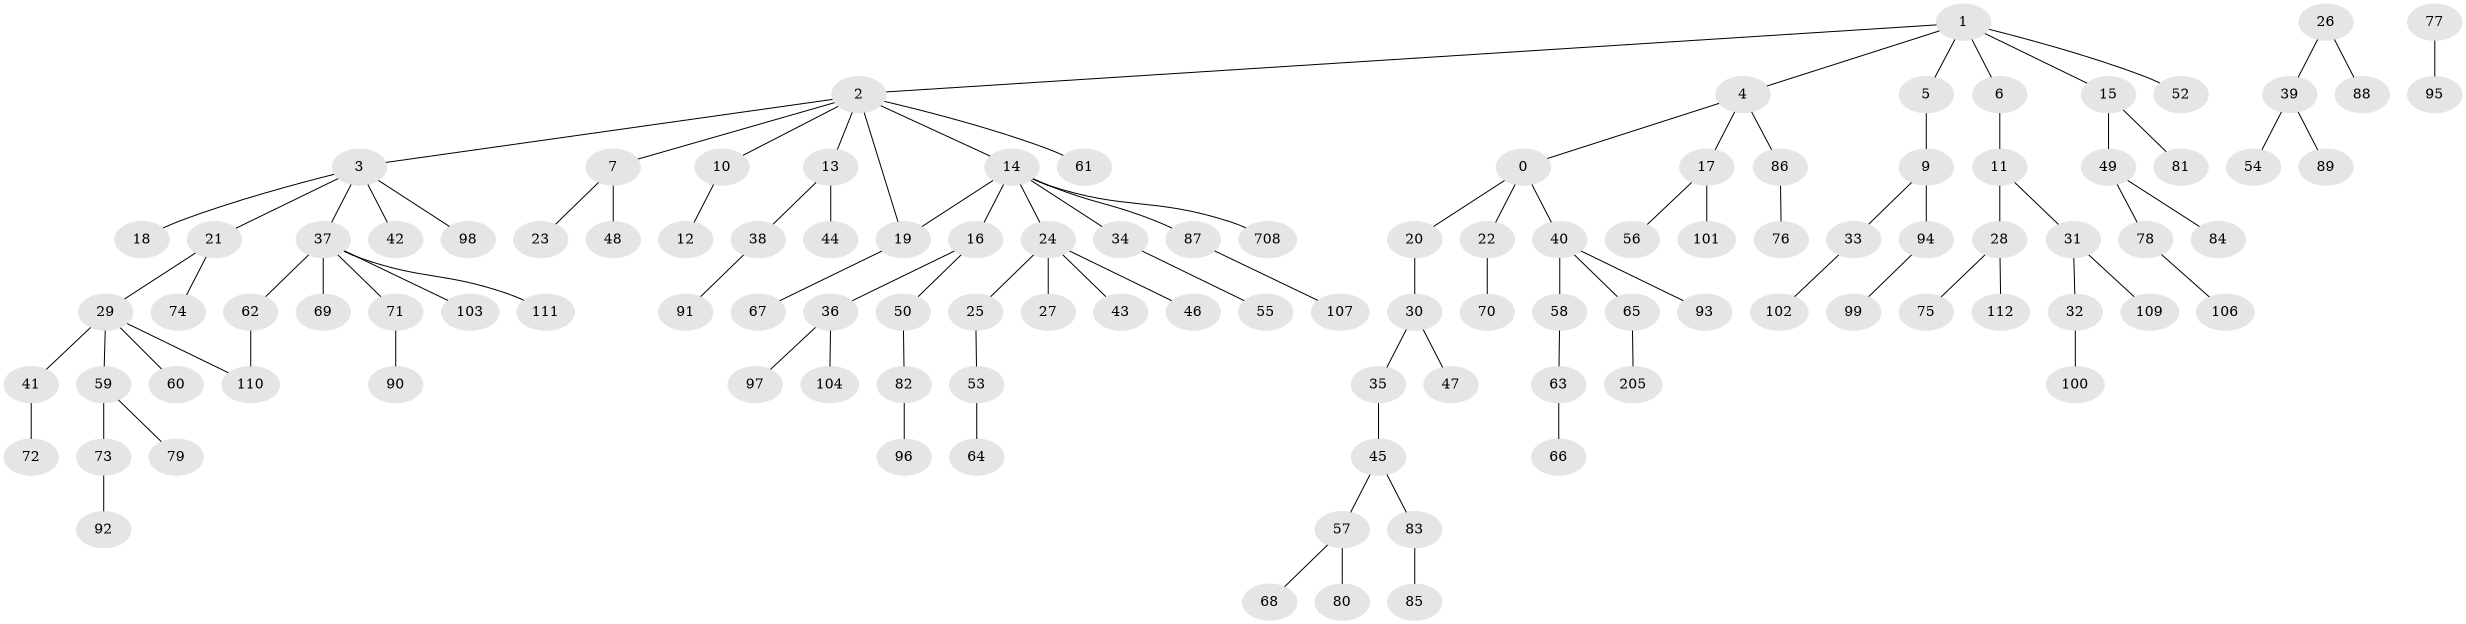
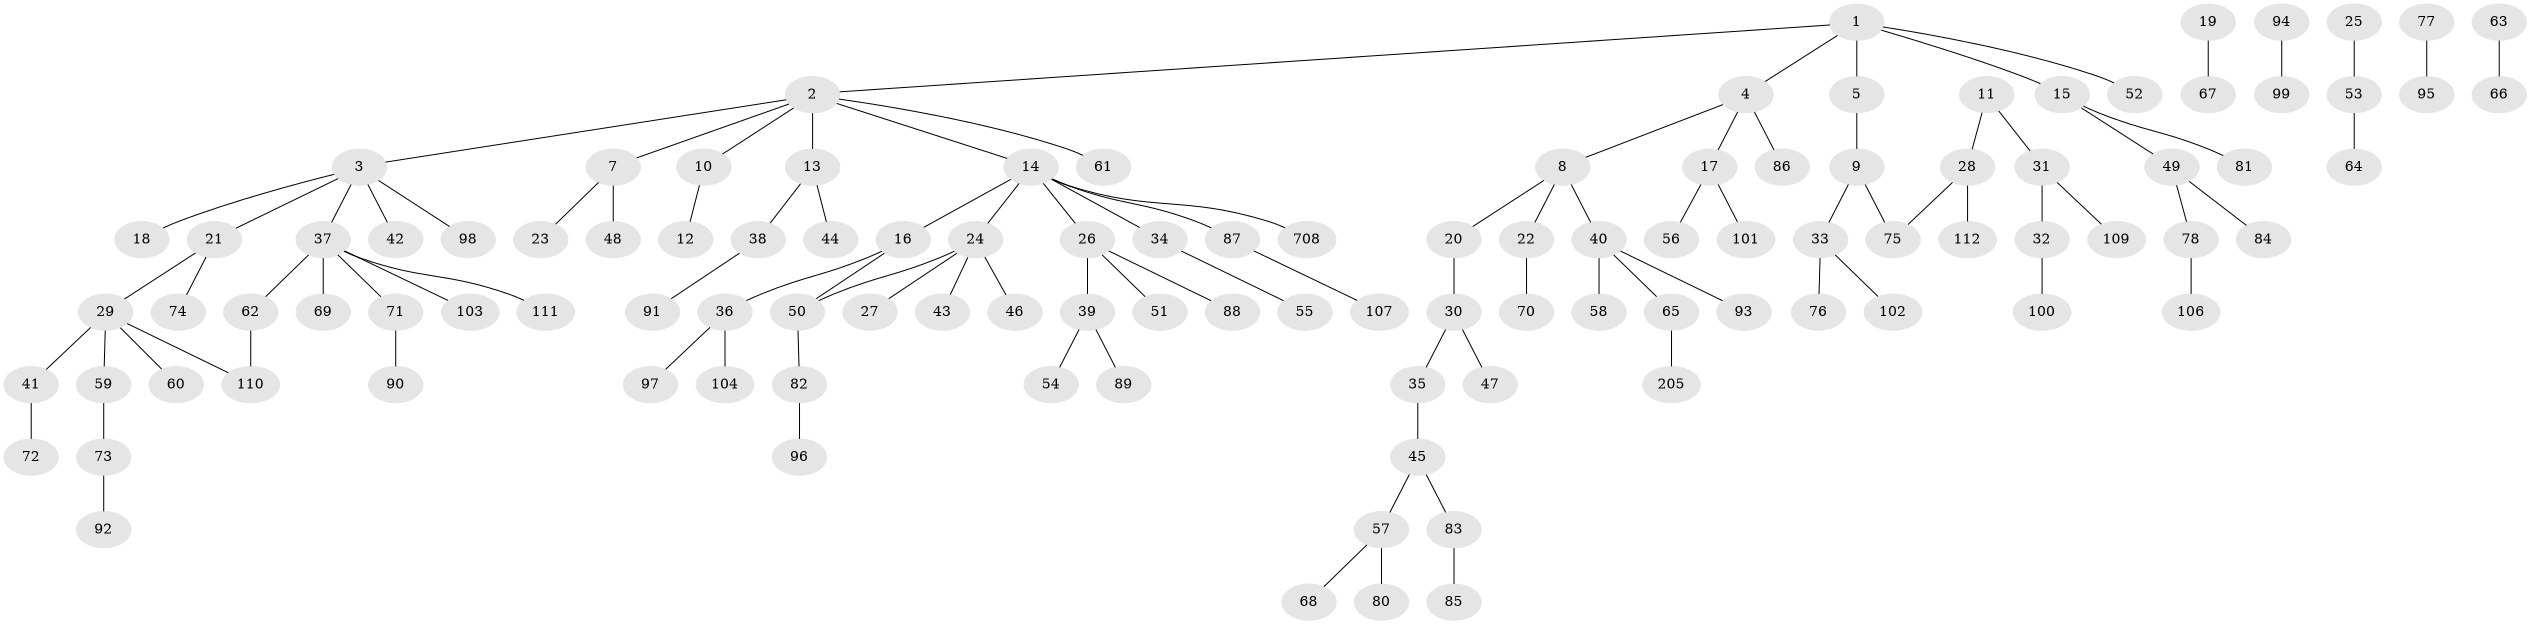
node "6": removed
edge "2" -- "19": removed
node "0": label "0" -> "8"
edge "14" -- "19": now "14" -- "26"
edge "86" -- "76": now "33" -- "76"
edge "9" -- "94": now "9" -- "75"
edge "24" -- "25": now "24" -- "50"
node "51": added
edge "58" -- "63": removed
node "79": removed
